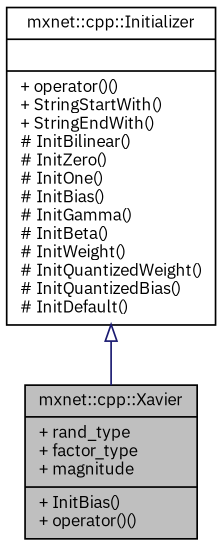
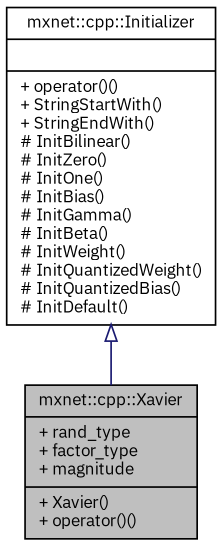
node "mxnet::cpp::Xavier": text "+ InitBias()" -> "+ Xavier()"
